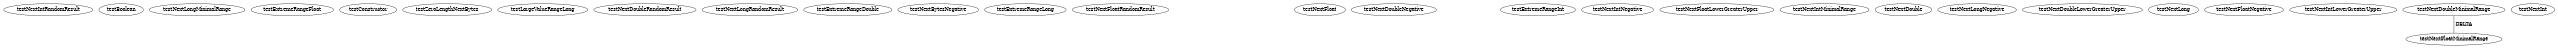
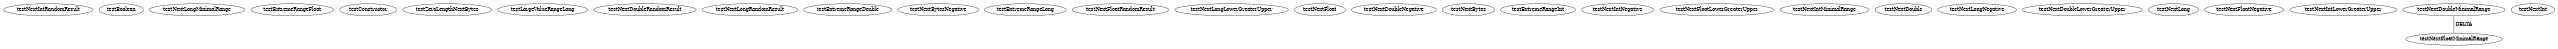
node "testNextLongLowerGreaterUpper": added
node "testNextBytes": added
